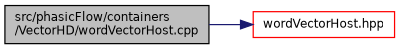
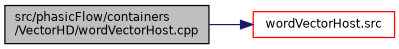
node "wordVectorHost.hpp": label "wordVectorHost.hpp" -> "wordVectorHost.src"
